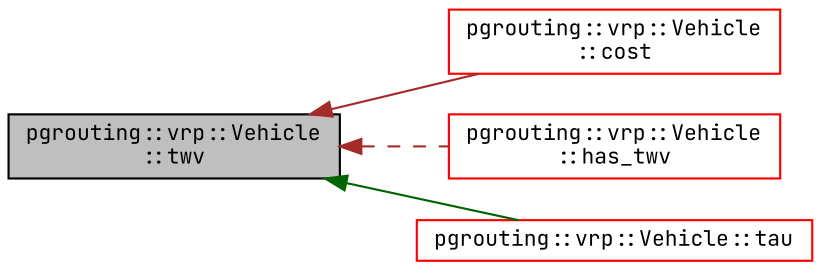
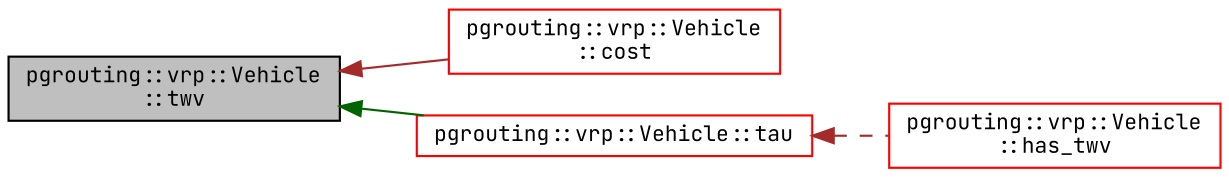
edge "pgrouting::vrp::Vehicle ::has_twv" -> "pgrouting::vrp::Vehicle ::twv": now "pgrouting::vrp::Vehicle ::has_twv" -> "pgrouting::vrp::Vehicle::tau"
